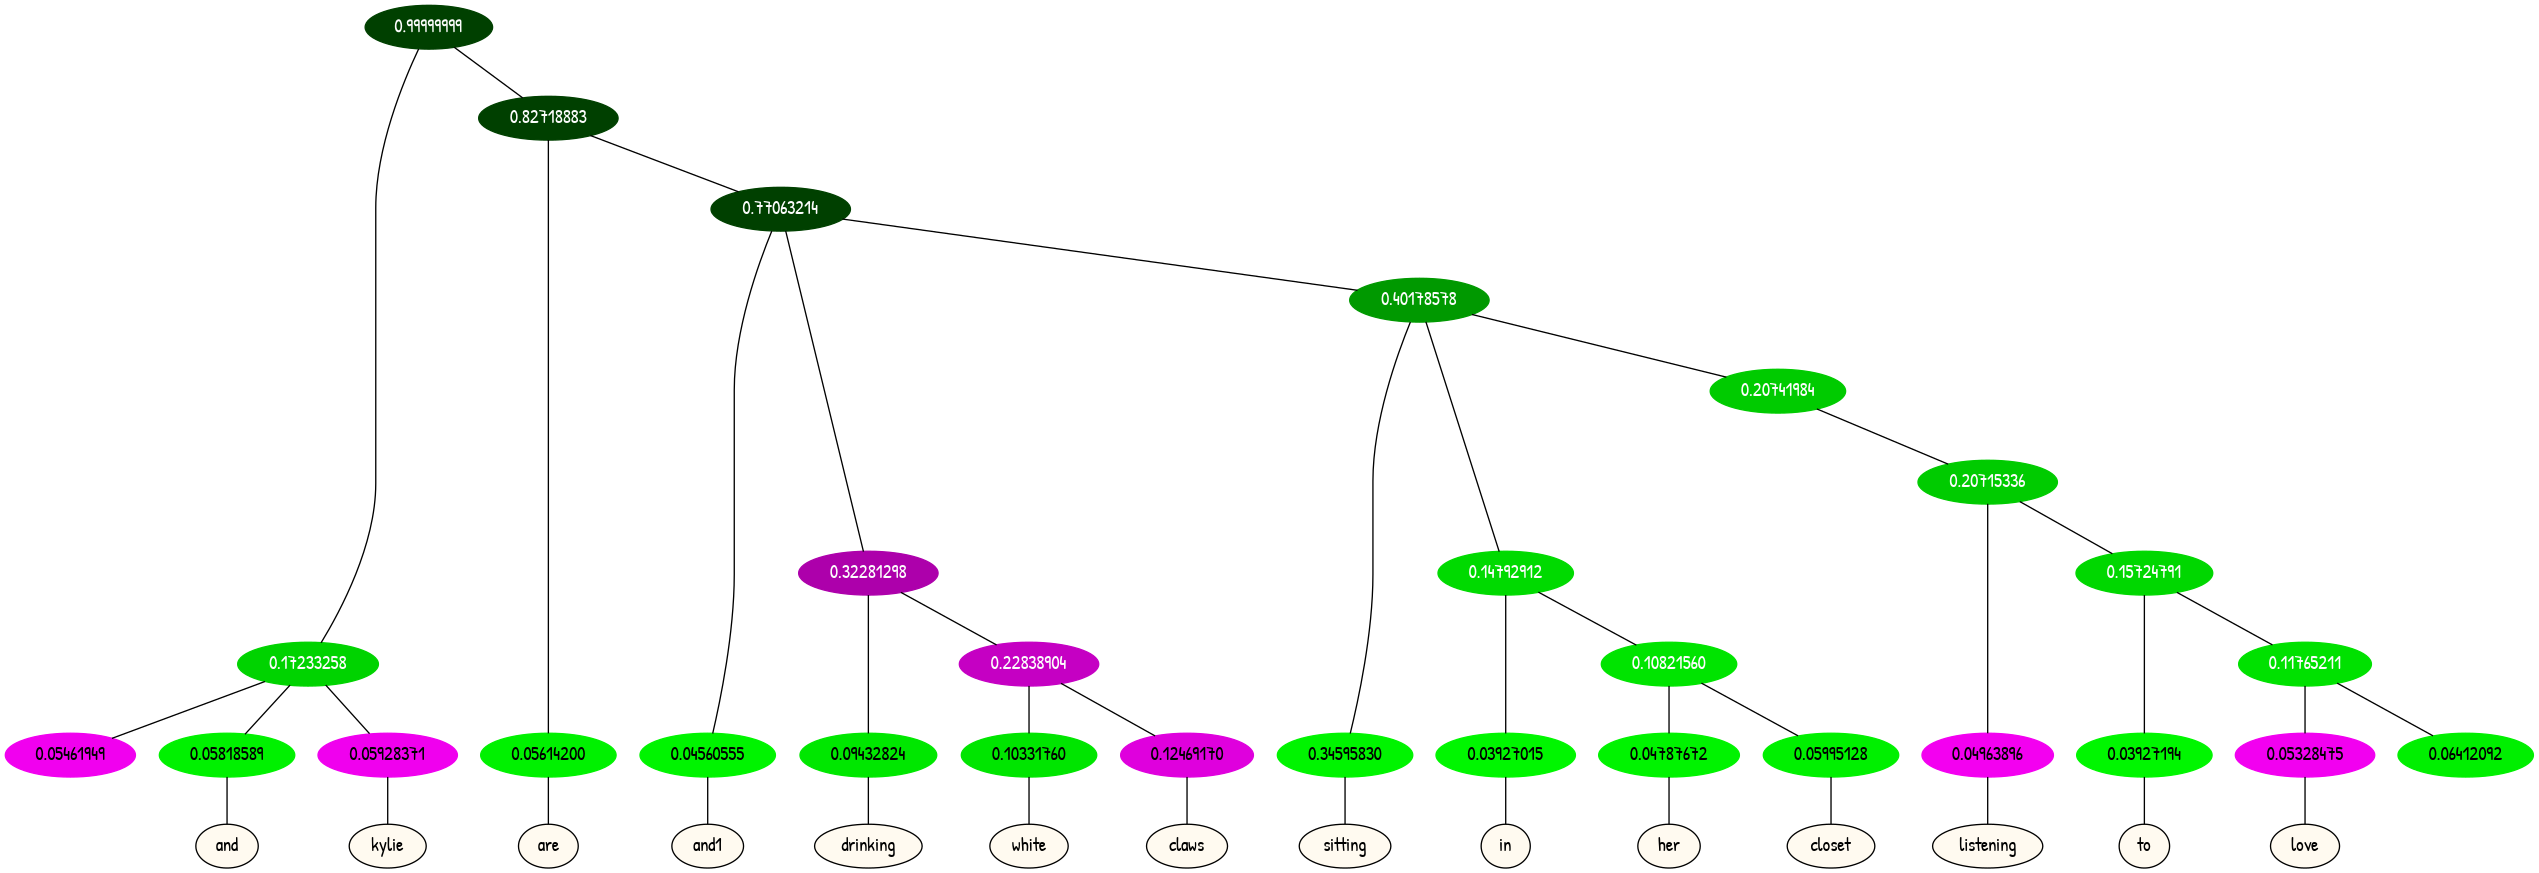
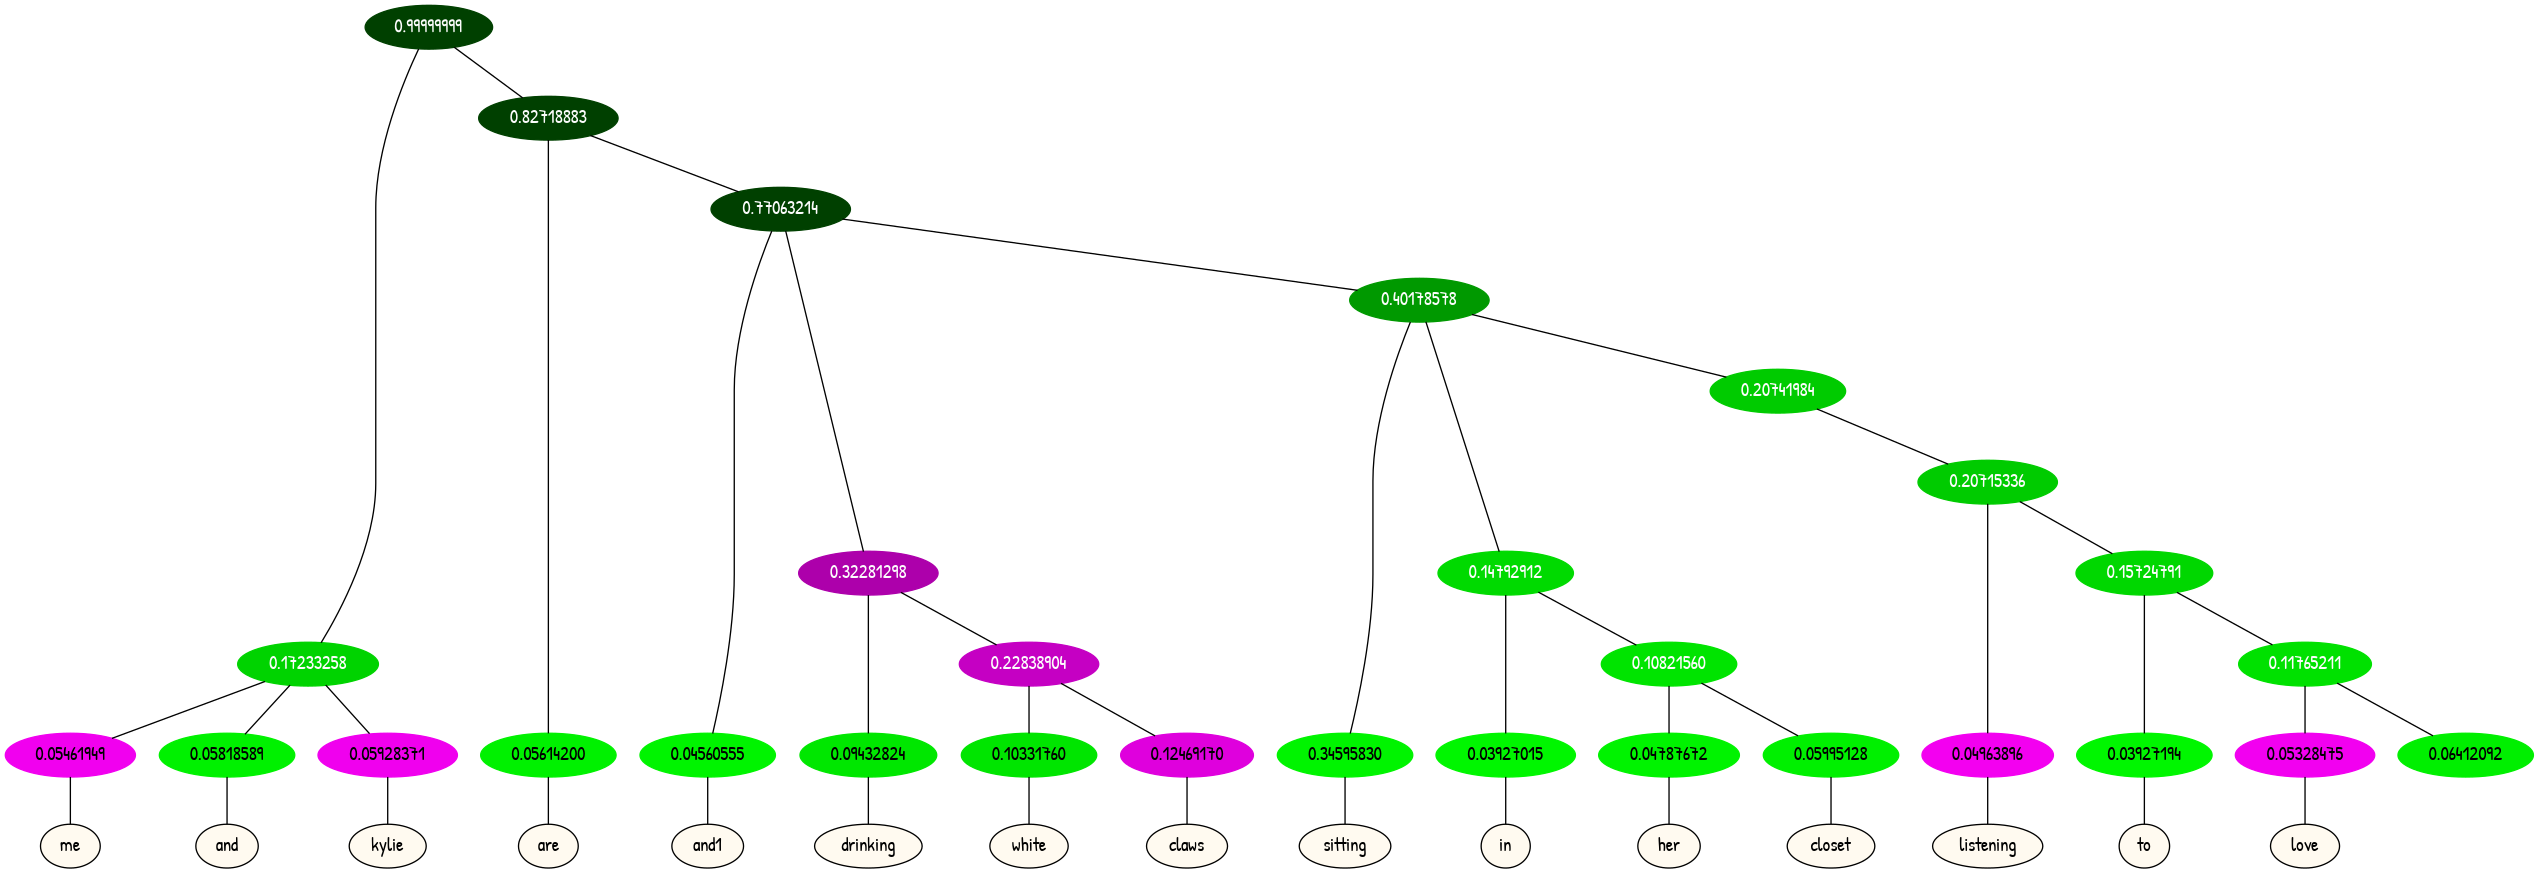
node "me": added
